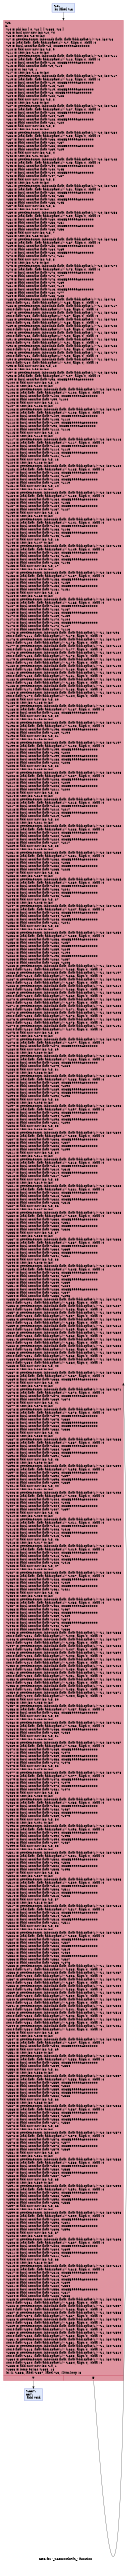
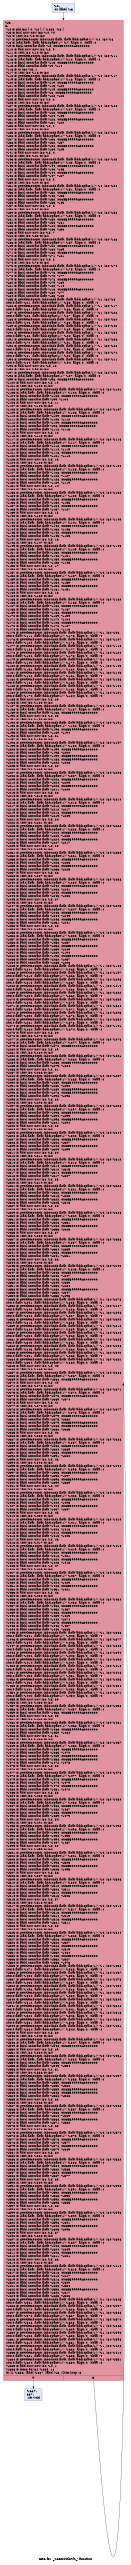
node "%637:": text "add void" -> "ret void"
